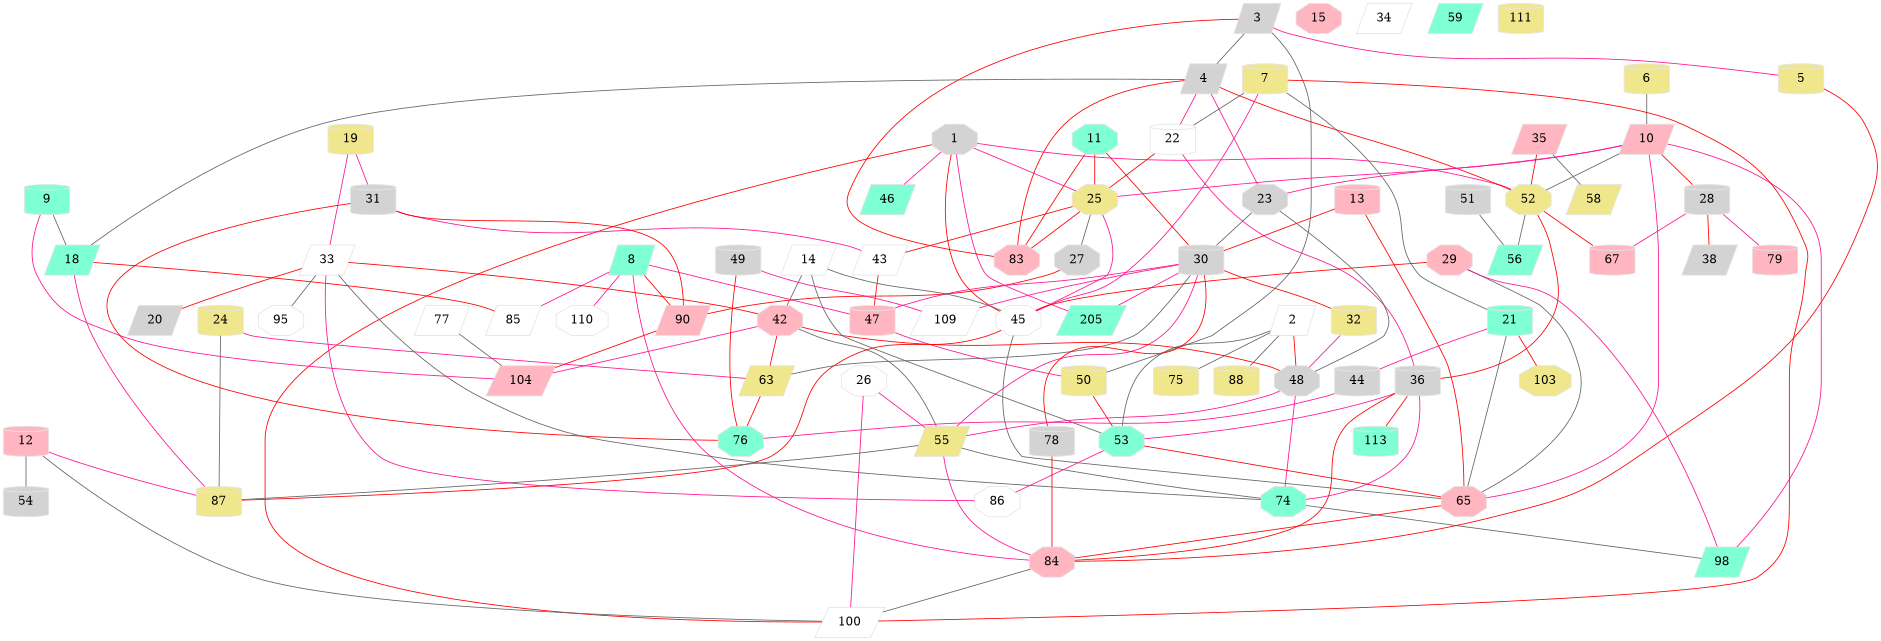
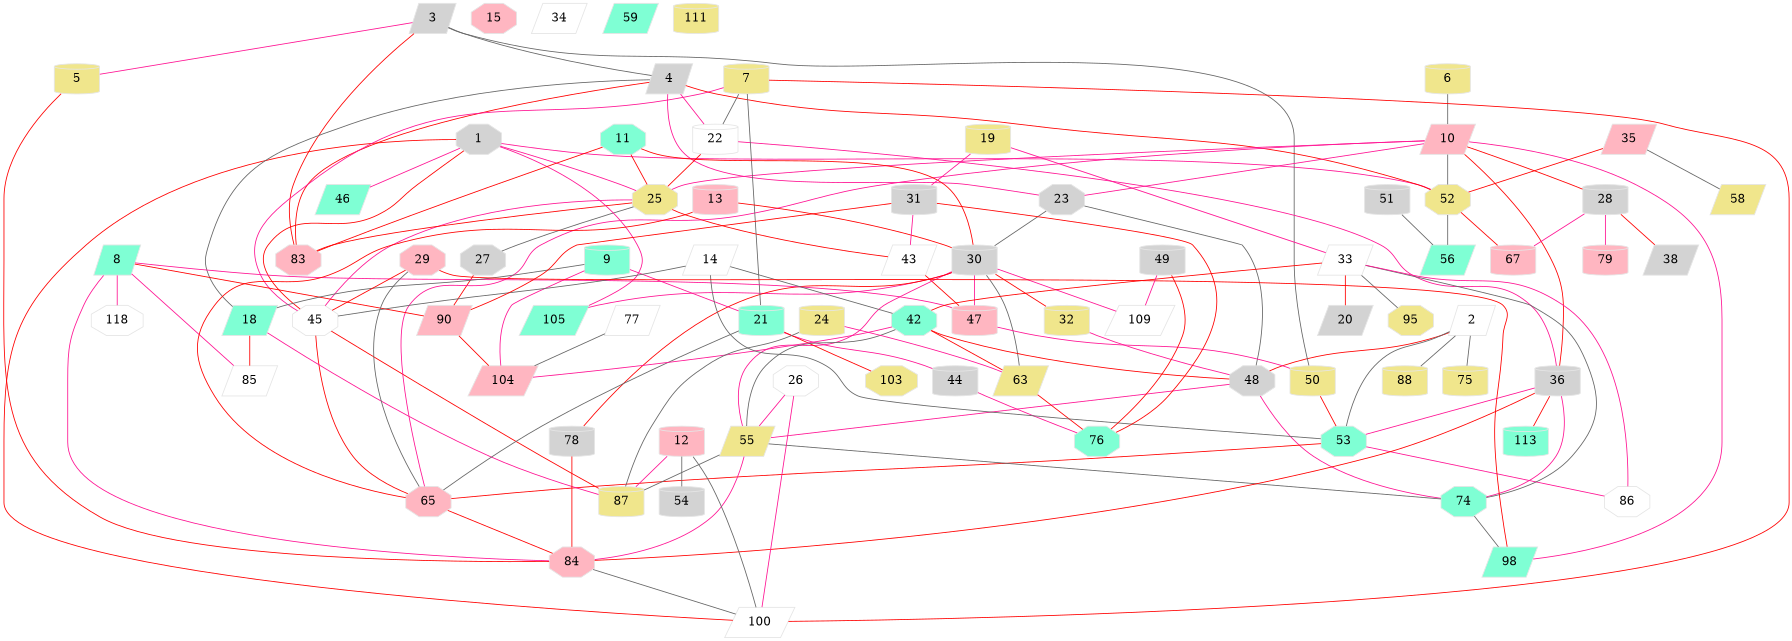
edge "9" -- "21": added
node "95": fillcolor white -> khaki
node "110": label "110" -> "118"
node "42": fillcolor lightpink -> aquamarine
node "205": label "205" -> "105"
edge "52" -- "36": now "10" -- "36"
edge "29" -- "98": color deeppink -> red
edge "45" -- "65": color gray40 -> red
